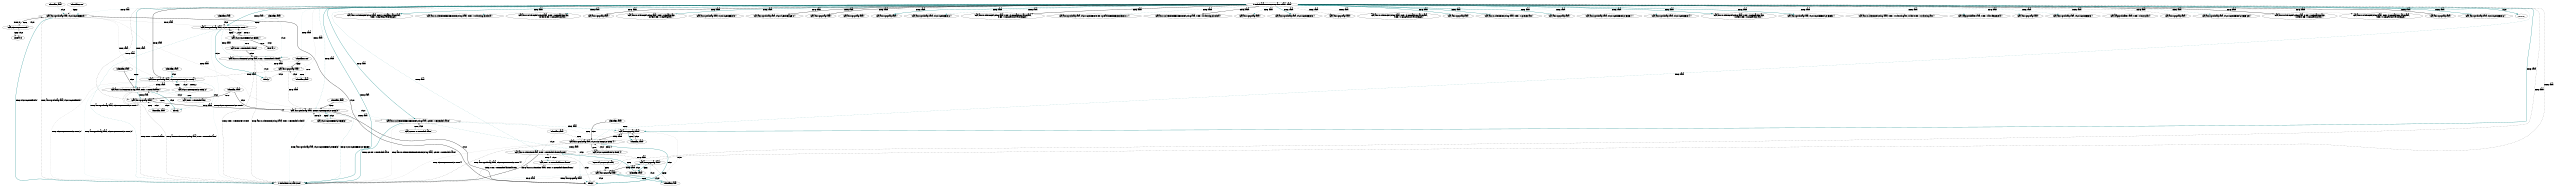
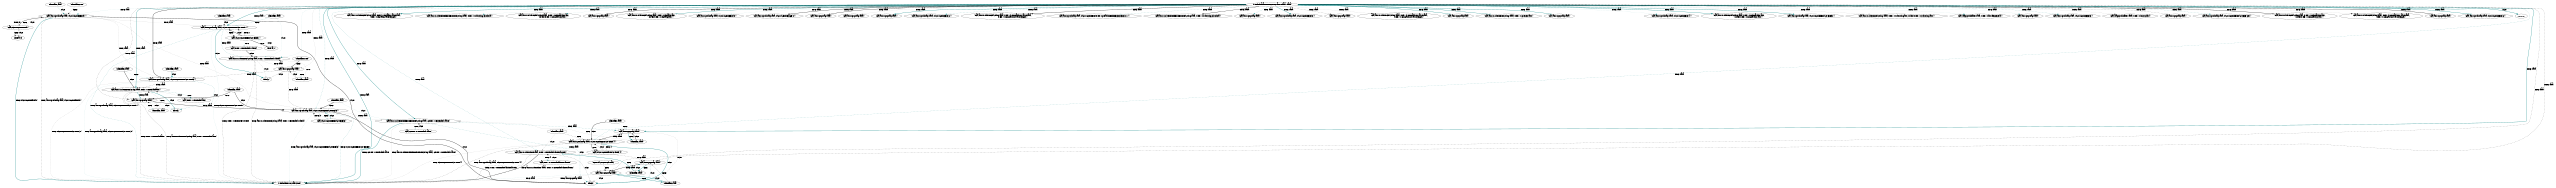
node "(Call,asn1_push_tag(data, ASN1_CONTEXT_SIMPLE(7)))": removed
node "(Call,ASN1_CONTEXT_SIMPLE(2))": removed
node "(Call,asn1_push_tag(data, BLOB1_CONTEXT_SIMPLE(3)))": label "(Call,asn1_push_tag(data, BLOB1_CONTEXT_SIMPLE(3)))" -> "(Call,asn1_push_tag(data, ASN1_CONTEXT_SIMPLE(3)))"
node "(Call,asn1_push_tag(data, ASN1_SIMPLE_SIMPLE(4)))": label "(Call,asn1_push_tag(data, ASN1_SIMPLE_SIMPLE(4)))" -> "(Call,asn1_push_tag(data, ASN1_CONTEXT_SIMPLE(4)))"
